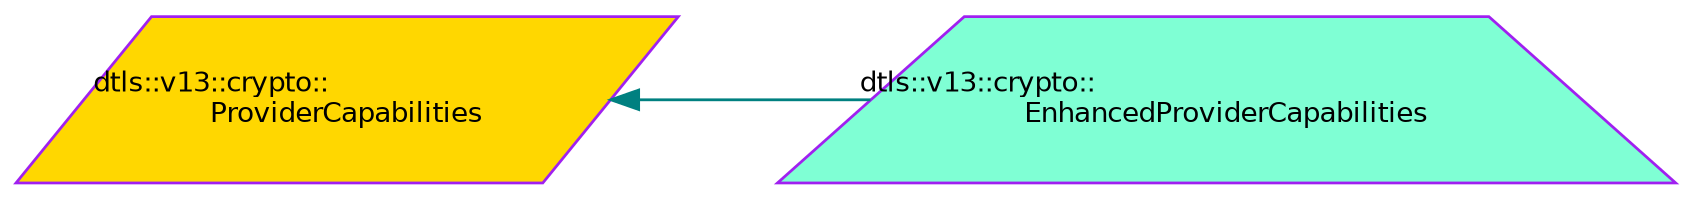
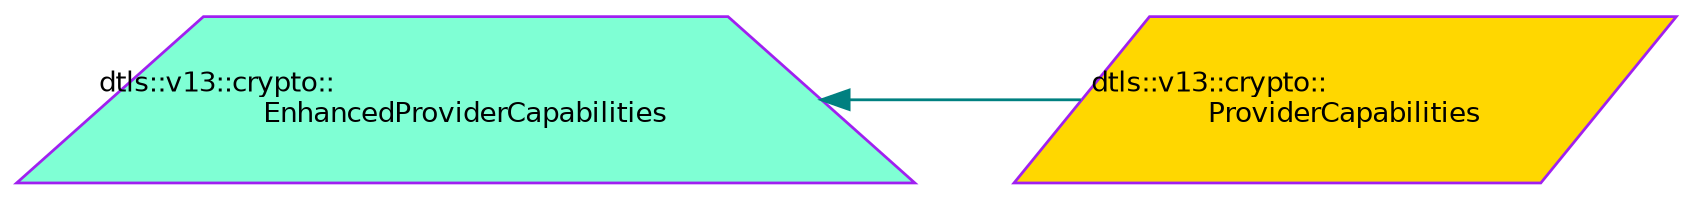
edge "dtls::v13::crypto:: EnhancedProviderCapabilities" -> "dtls::v13::crypto:: ProviderCapabilities": reversed
